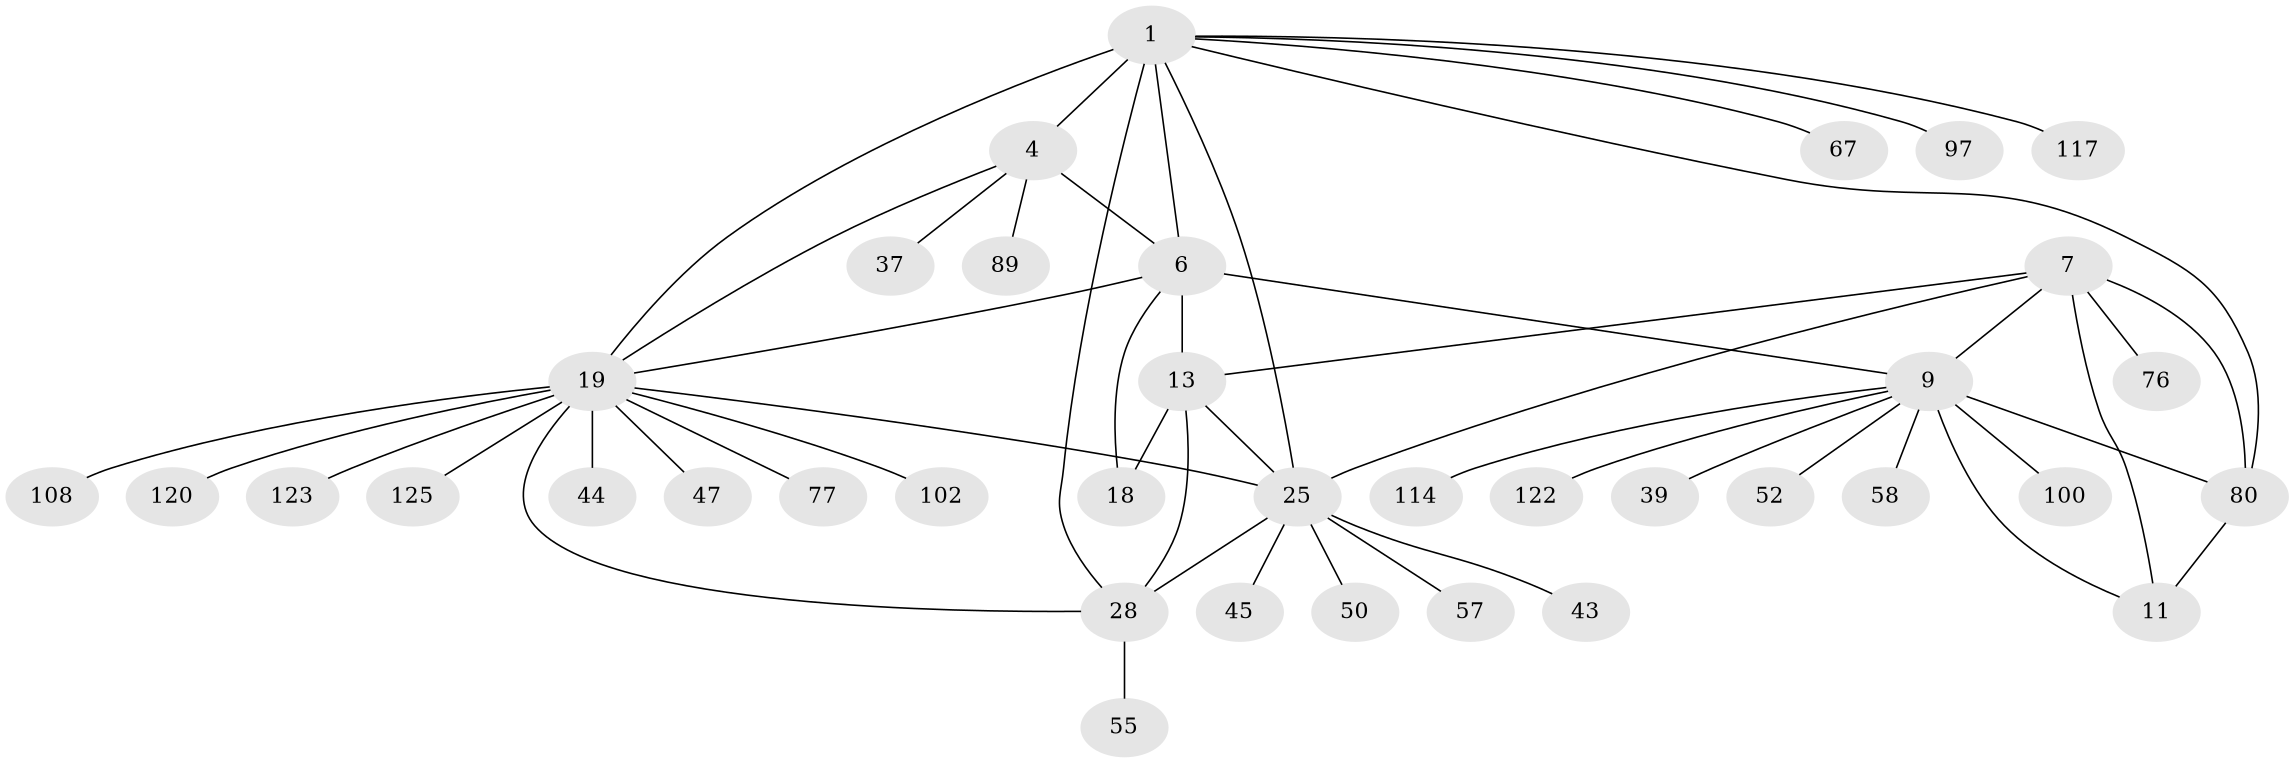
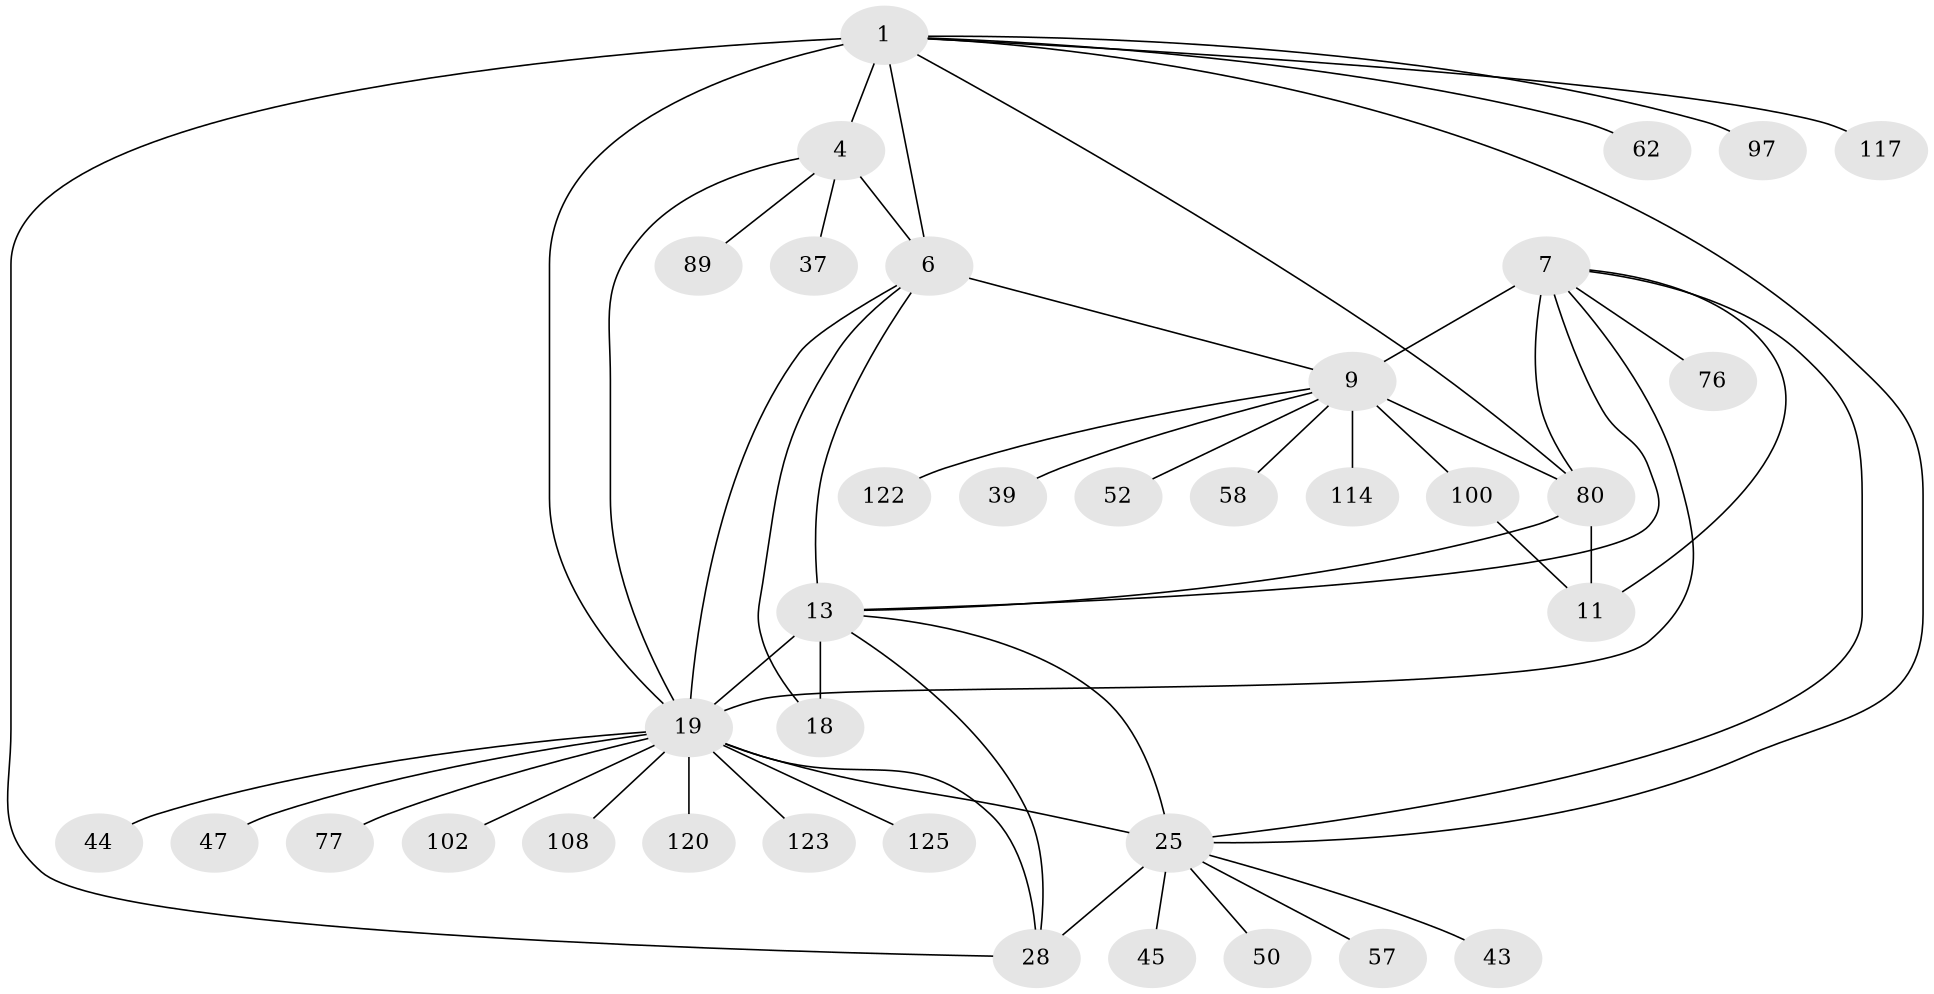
node "67": label "67" -> "62"
edge "9" -- "11": now "100" -- "11"
edge "80" -- "13": added
edge "13" -- "19": added
edge "7" -- "19": added
node "55": removed
